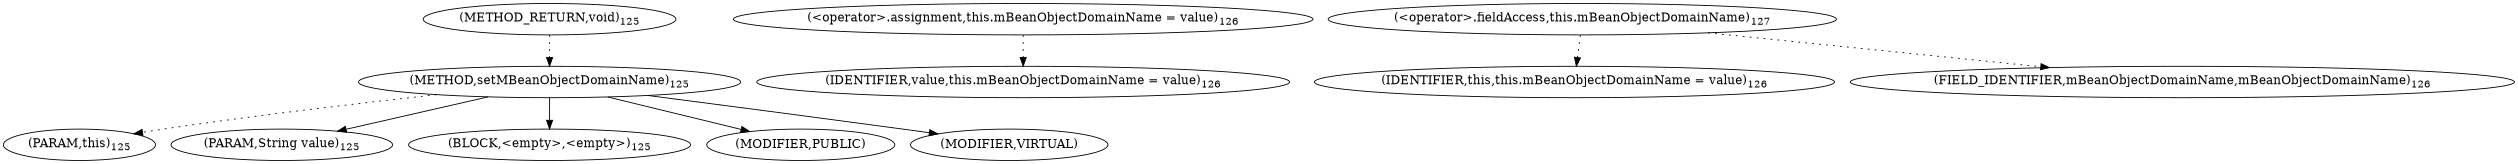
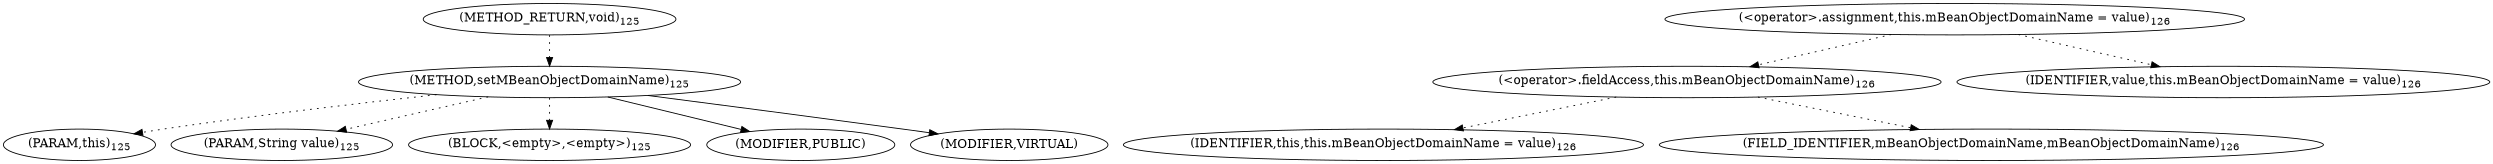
node "(<operator>.fieldAccess,this.mBeanObjectDomainName)": text "127" -> "126"
edge "(<operator>.assignment,this.mBeanObjectDomainName = value)" -> "(<operator>.fieldAccess,this.mBeanObjectDomainName)": added
edge "(METHOD,setMBeanObjectDomainName)" -> "(BLOCK,<empty>,<empty>)": style solid -> dotted
edge "(METHOD,setMBeanObjectDomainName)" -> "(PARAM,String value)": style solid -> dotted
